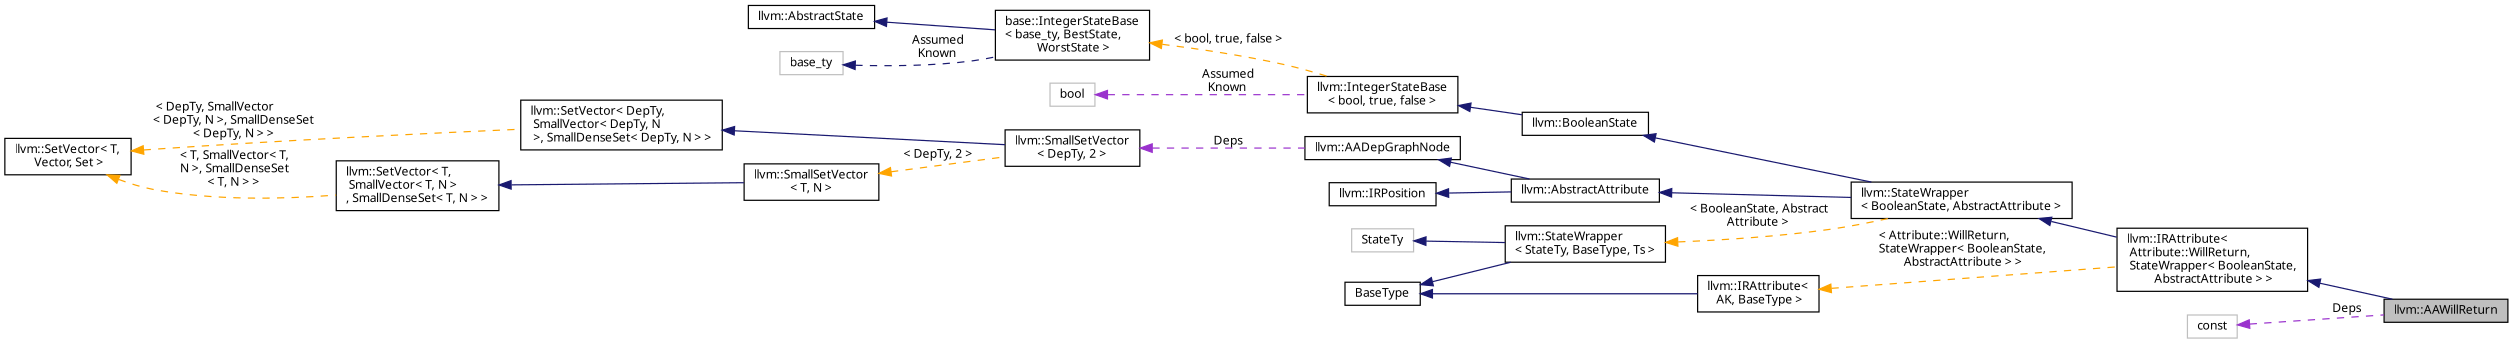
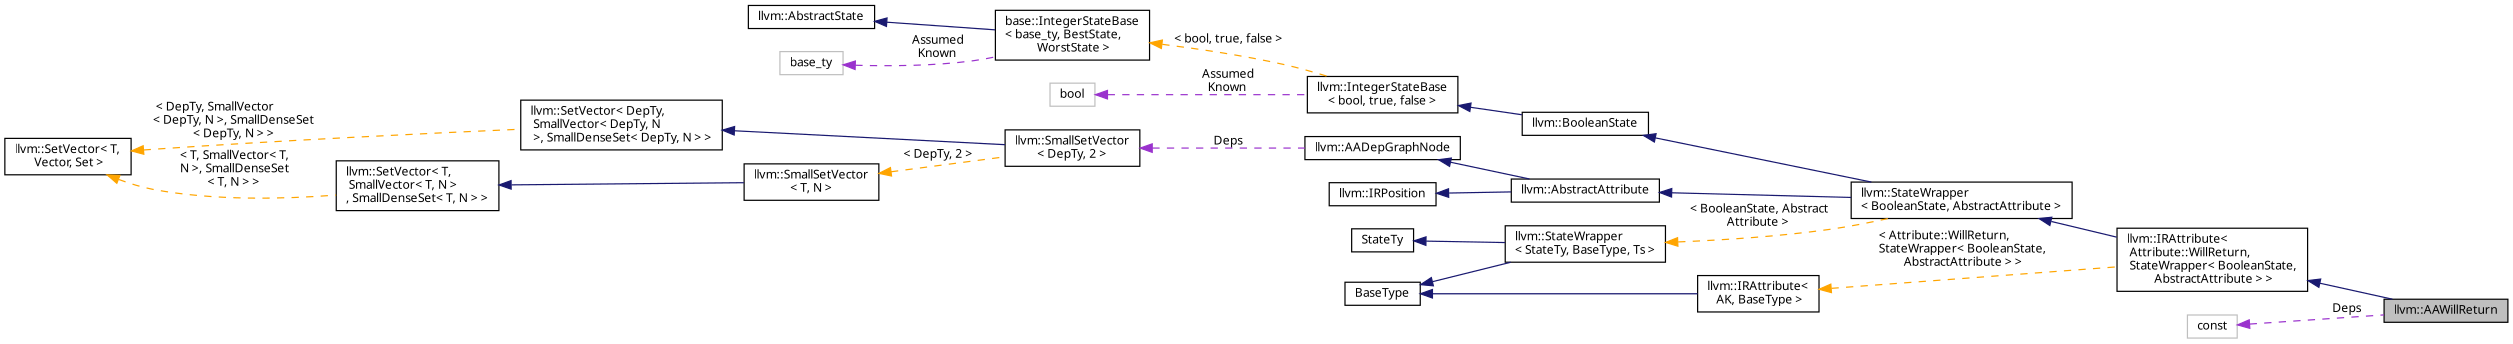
edge "base::IntegerStateBase < base_ty, BestState, WorstState >" -> "base_ty": color midnightblue -> darkorchid3
node "StateTy": color grey75 -> black
